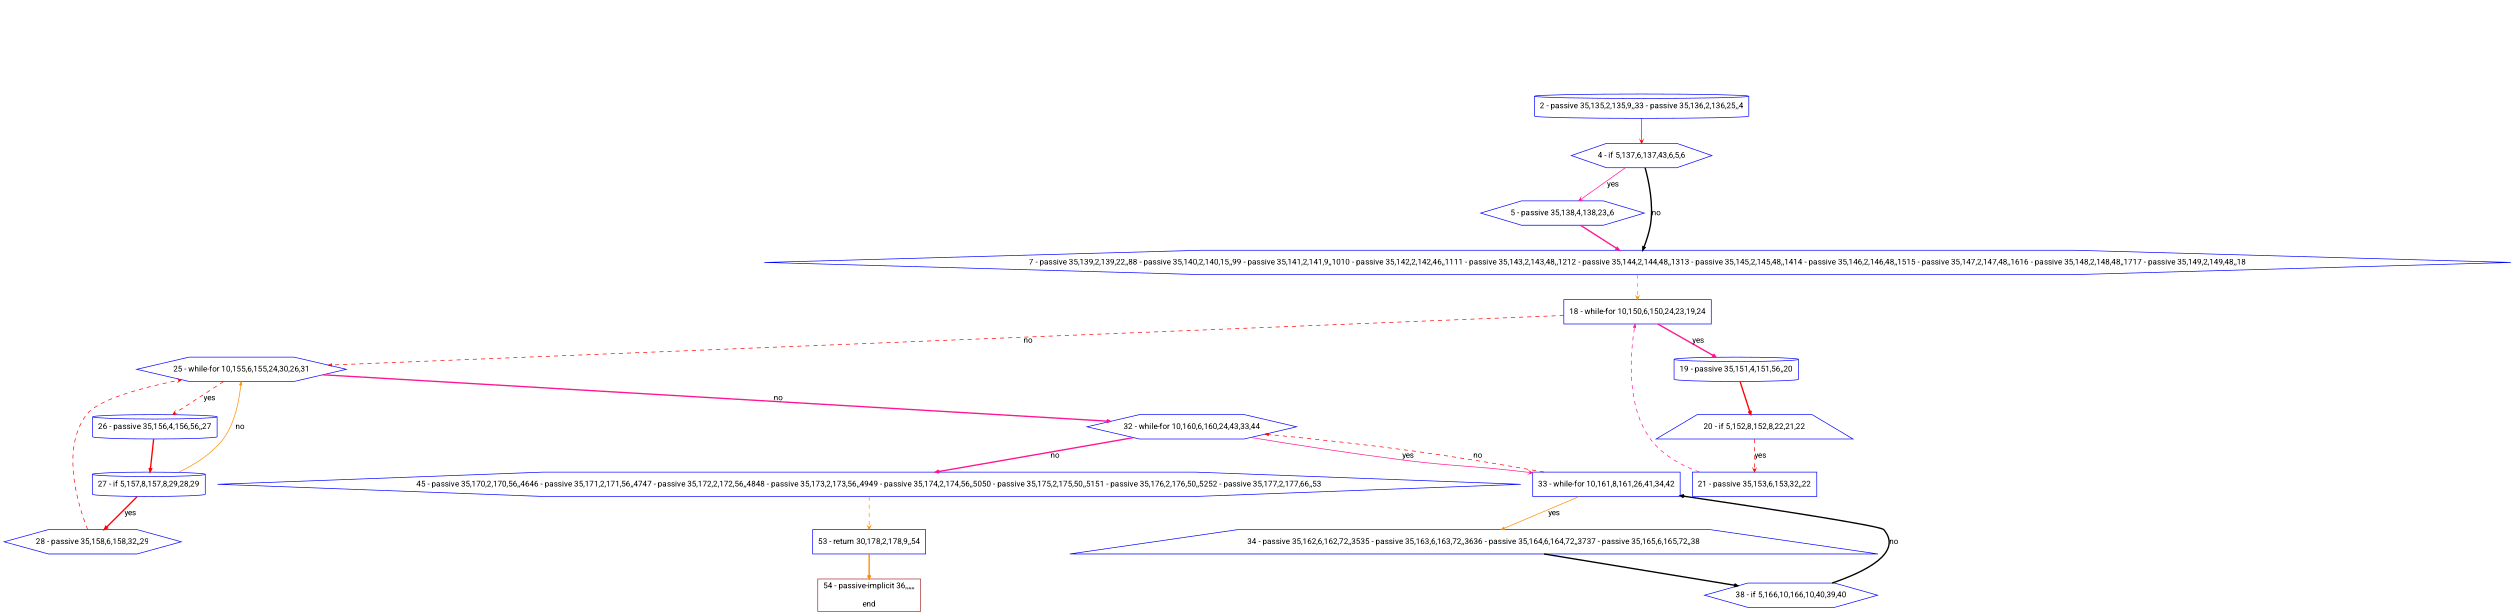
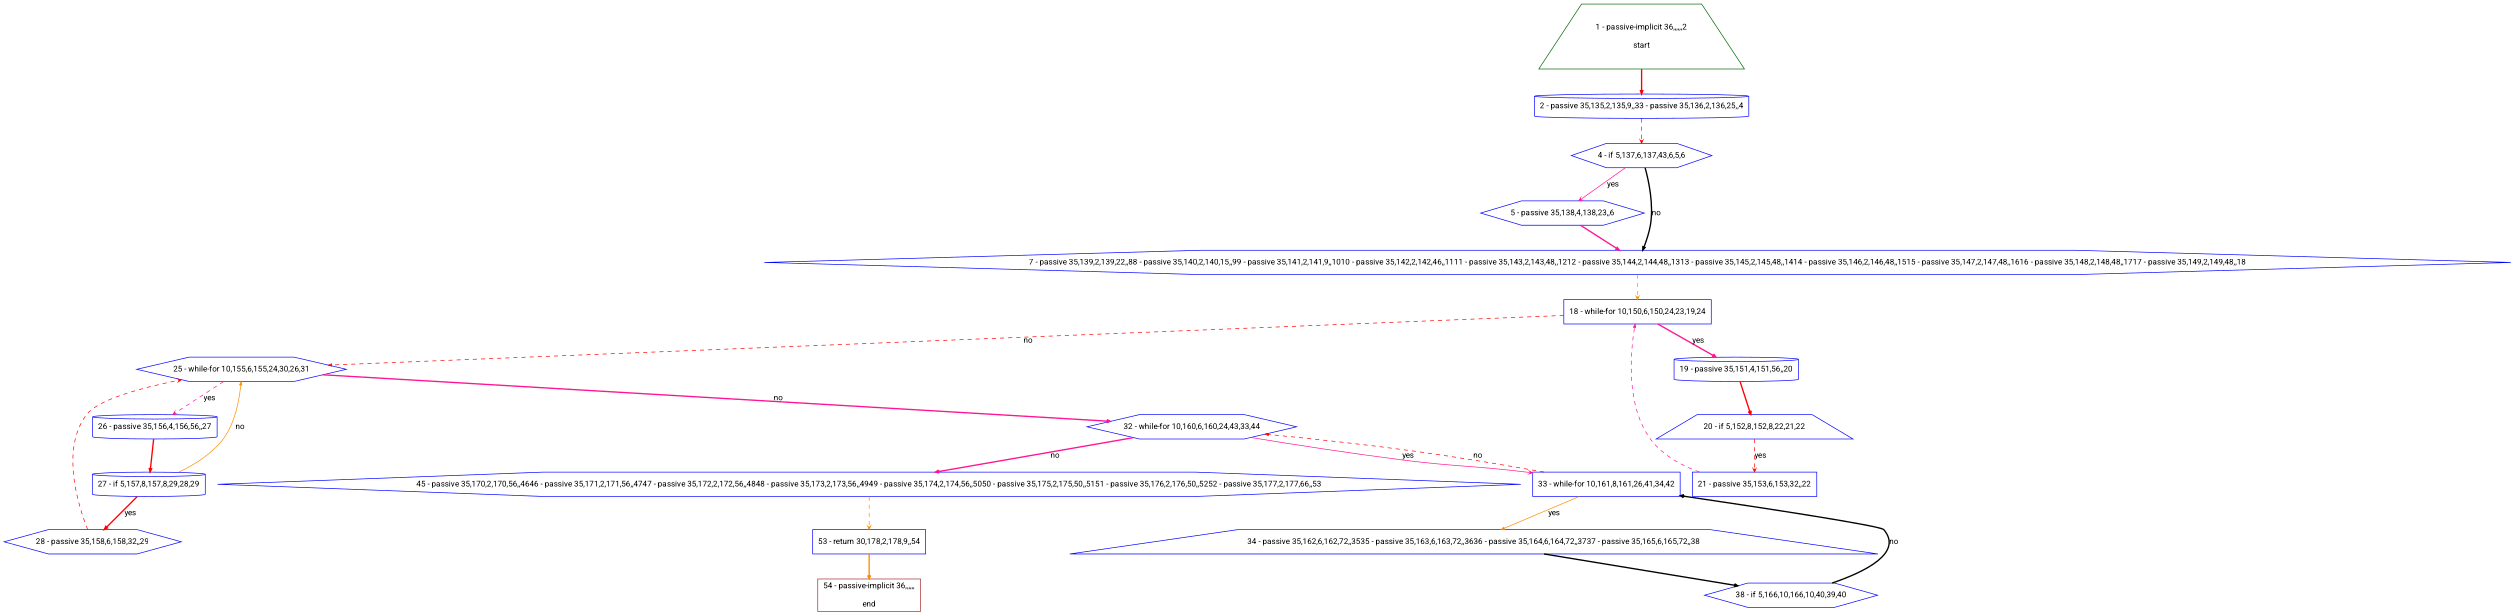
node "1 - passive-implicit 36,,,,,,2 start": added
edge "2 - passive 35,135,2,135,9,,33 - passive 35,136,2,136,25,,4" -> "4 - if 5,137,6,137,43,6,5,6": style solid -> dashed
edge "25 - while-for 10,155,6,155,24,30,26,31" -> "26 - passive 35,156,4,156,56,,27": color red -> deeppink
